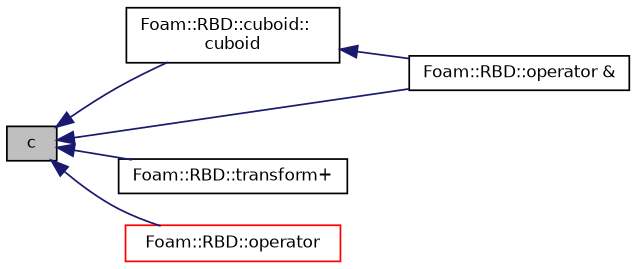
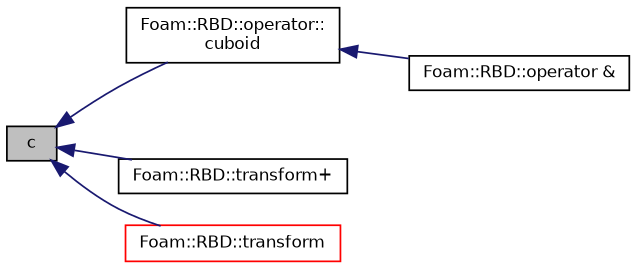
node "Foam::RBD::cuboid:: cuboid": label "Foam::RBD::cuboid:: cuboid" -> "Foam::RBD::operator:: cuboid"
edge "Foam::RBD::operator &" -> "c": removed
node "Foam::RBD::operator": label "Foam::RBD::operator" -> "Foam::RBD::transform"
